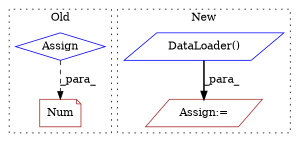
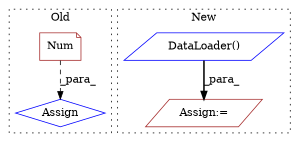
edge "Assign" -> "Num": reversed
